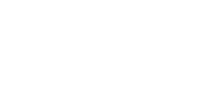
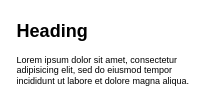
node "HeadingLorem ipsum dolor sit amet, consectetur adipisicing elit, sed do eiusmod tempor incididunt ut labore et dolore magna aliqua.": added
